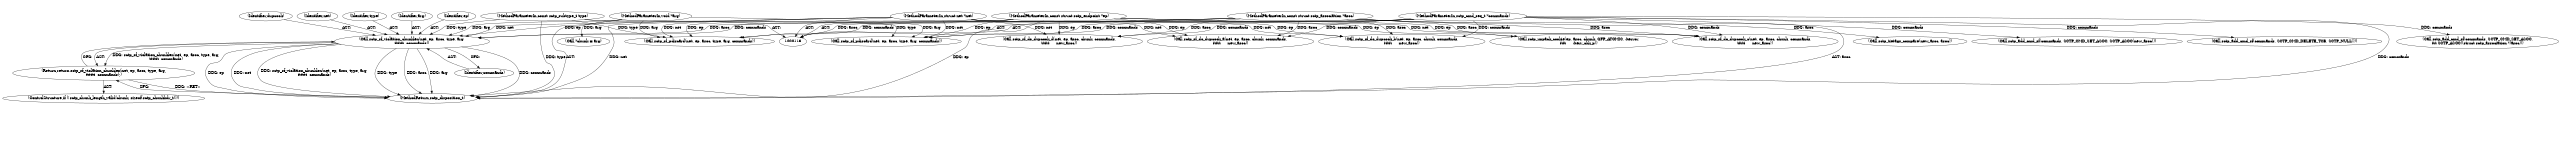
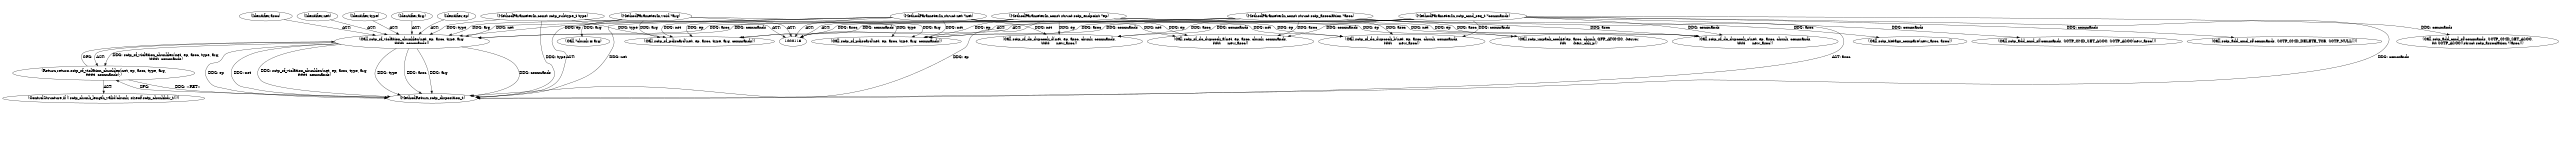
node "(Identifier,dupcook)": label "(Identifier,dupcook)" -> "(Identifier,asoc)"
edge "(MethodParameterIn,void *arg)" -> "1000113": added, label "AST:"
node "(Identifier,commands)": removed
